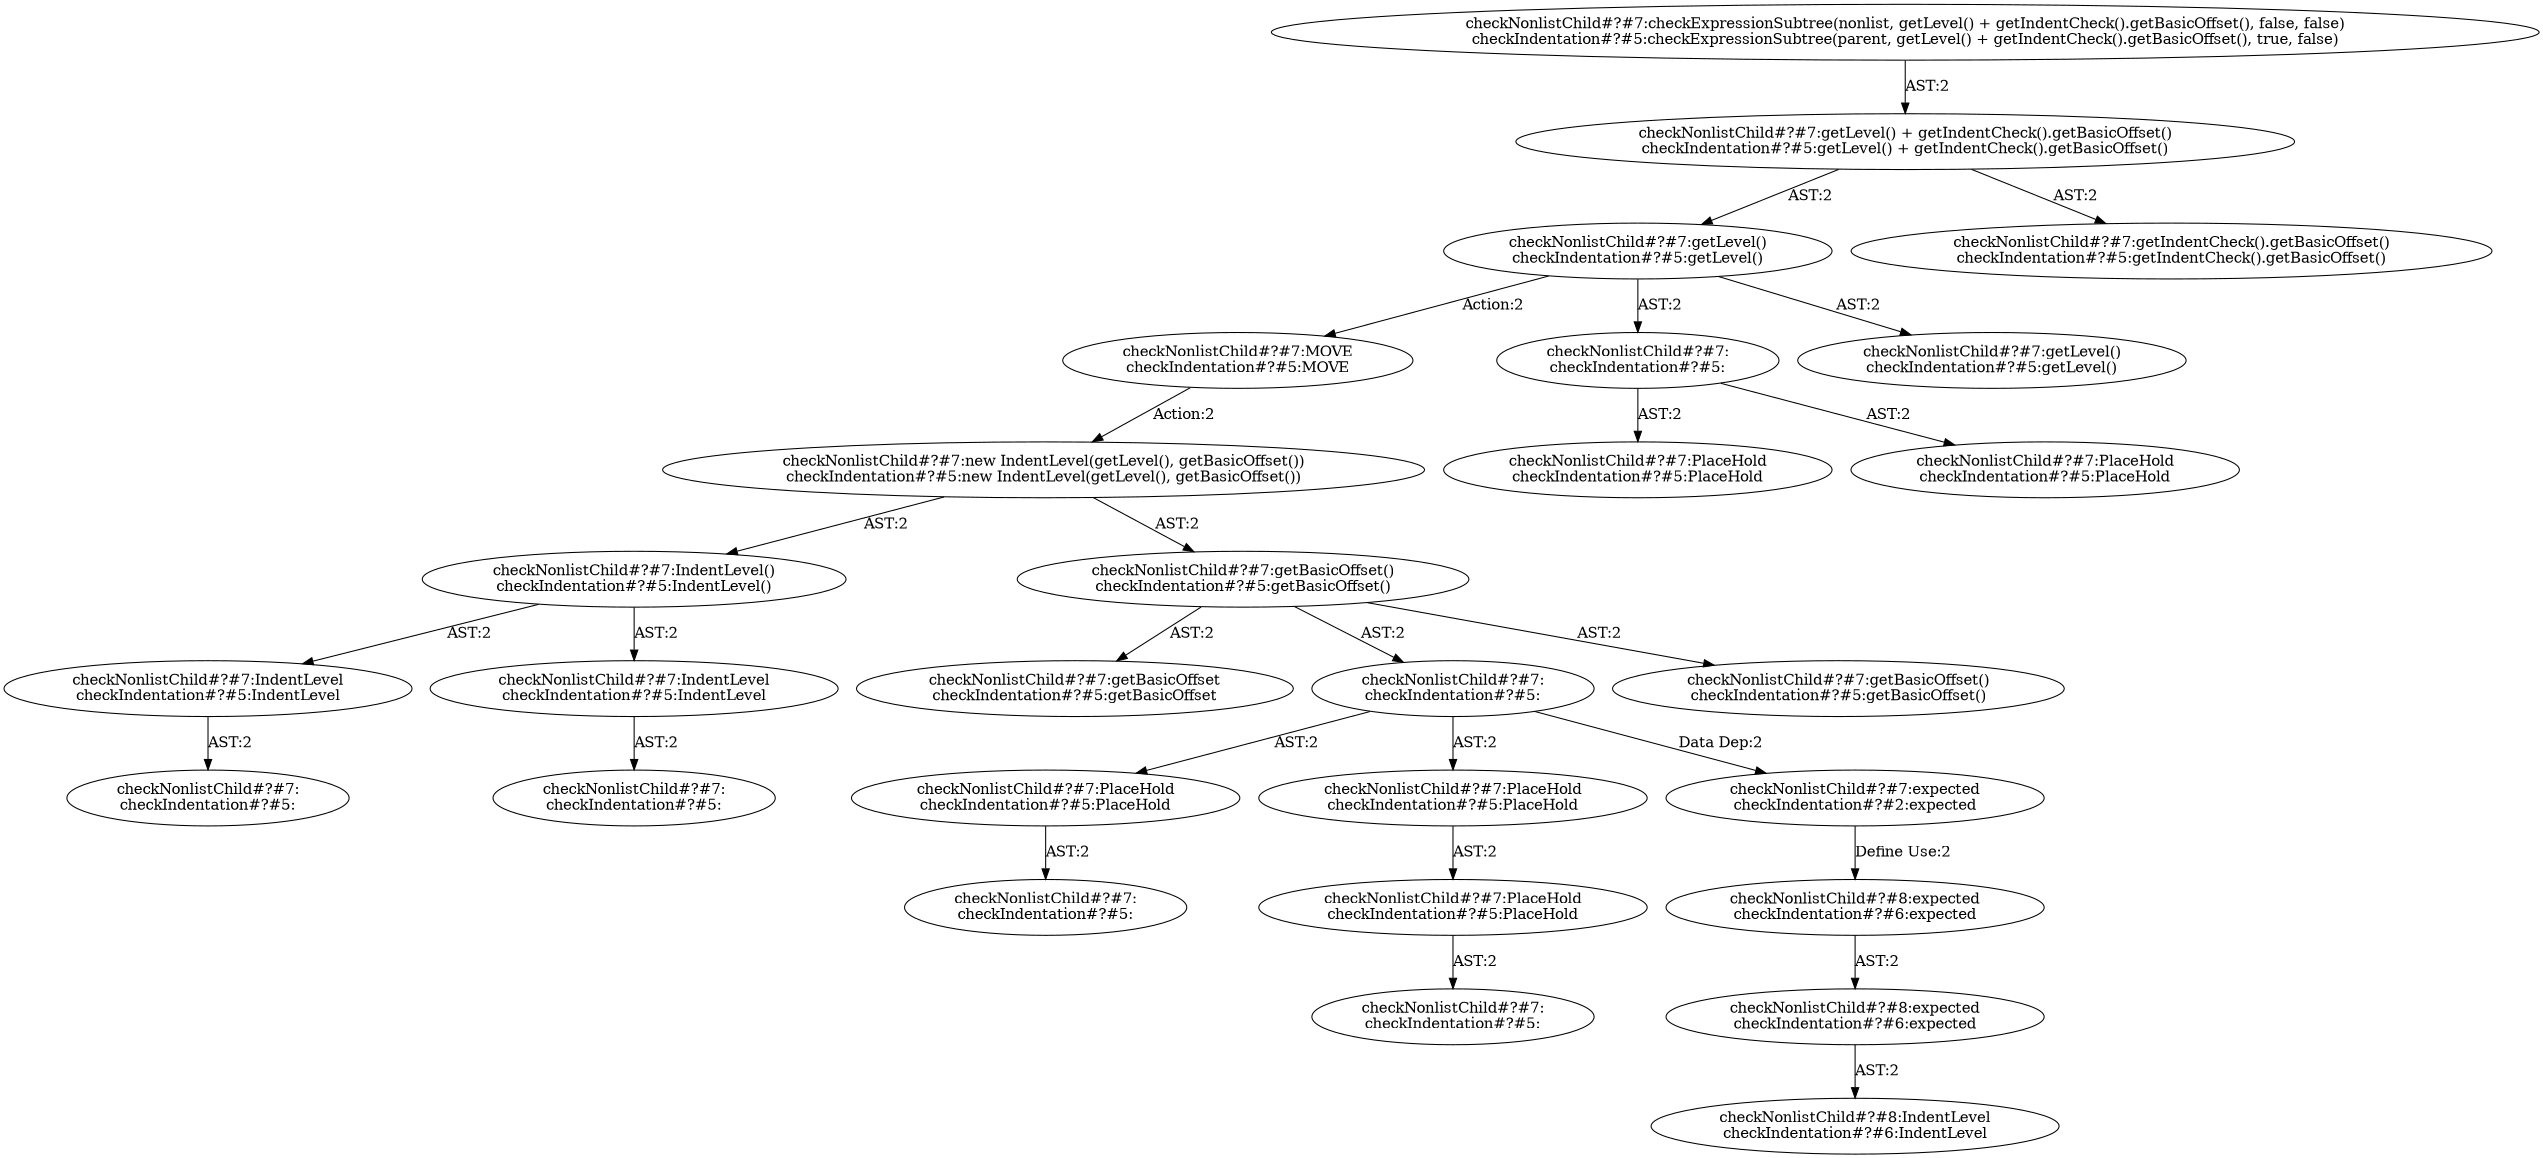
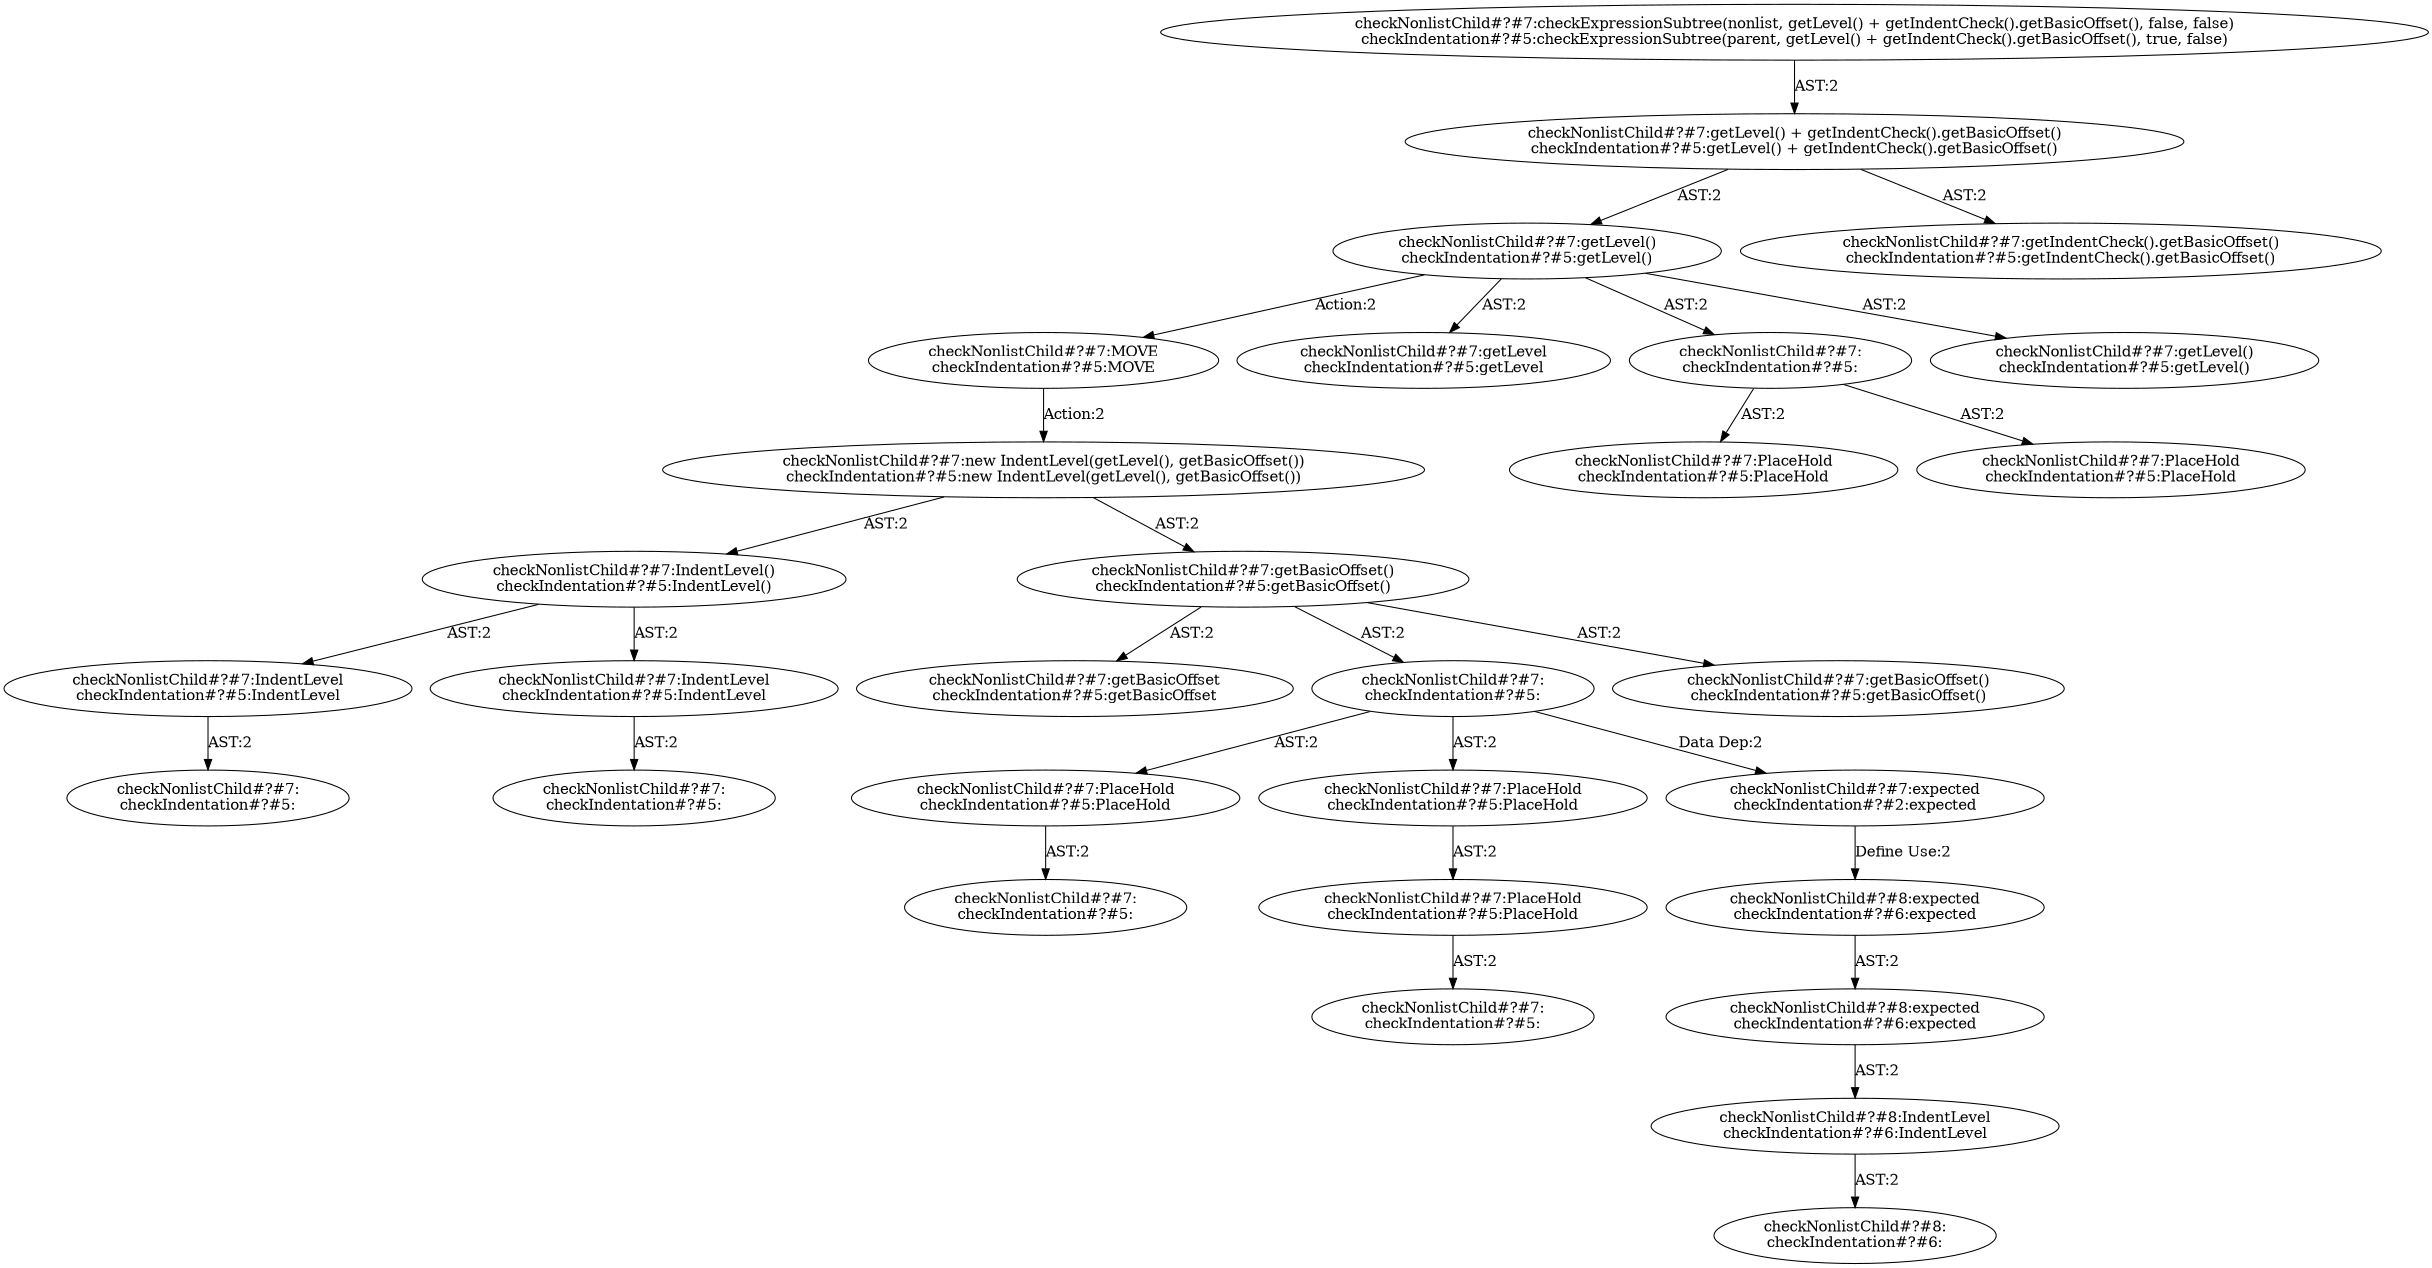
node "checkNonlistChild#?#7:getLevel checkIndentation#?#5:getLevel": added
node "checkNonlistChild#?#8: checkIndentation#?#6:": added
